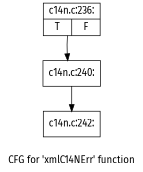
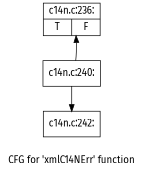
edge "c14n.c:236:" -> "c14n.c:240:": reversed
